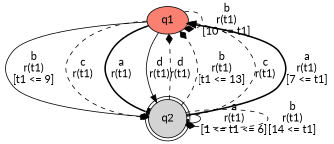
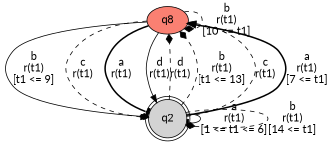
node "q1": label "q1" -> "q8"
